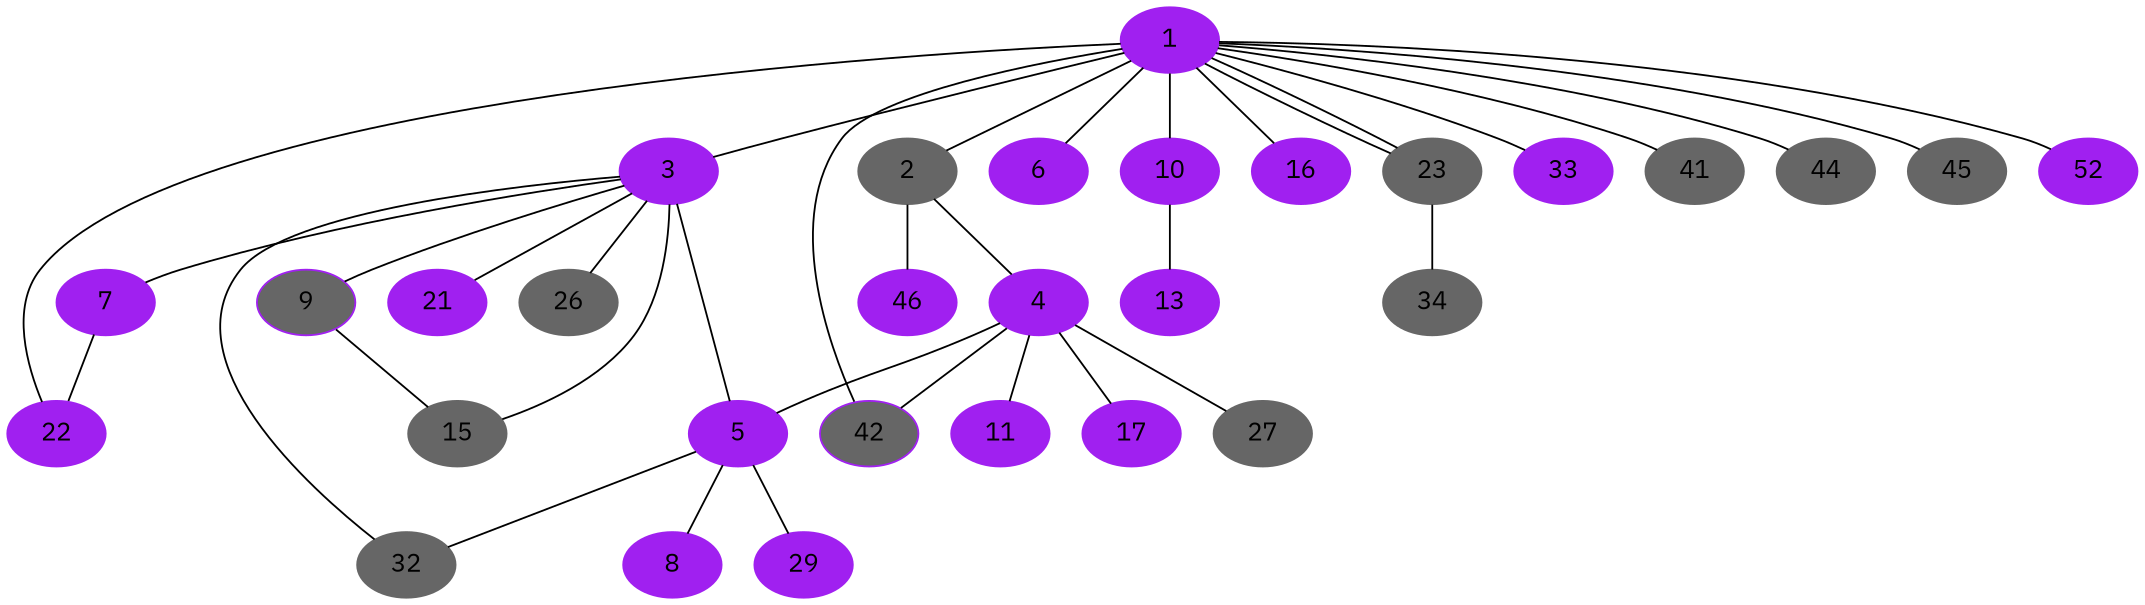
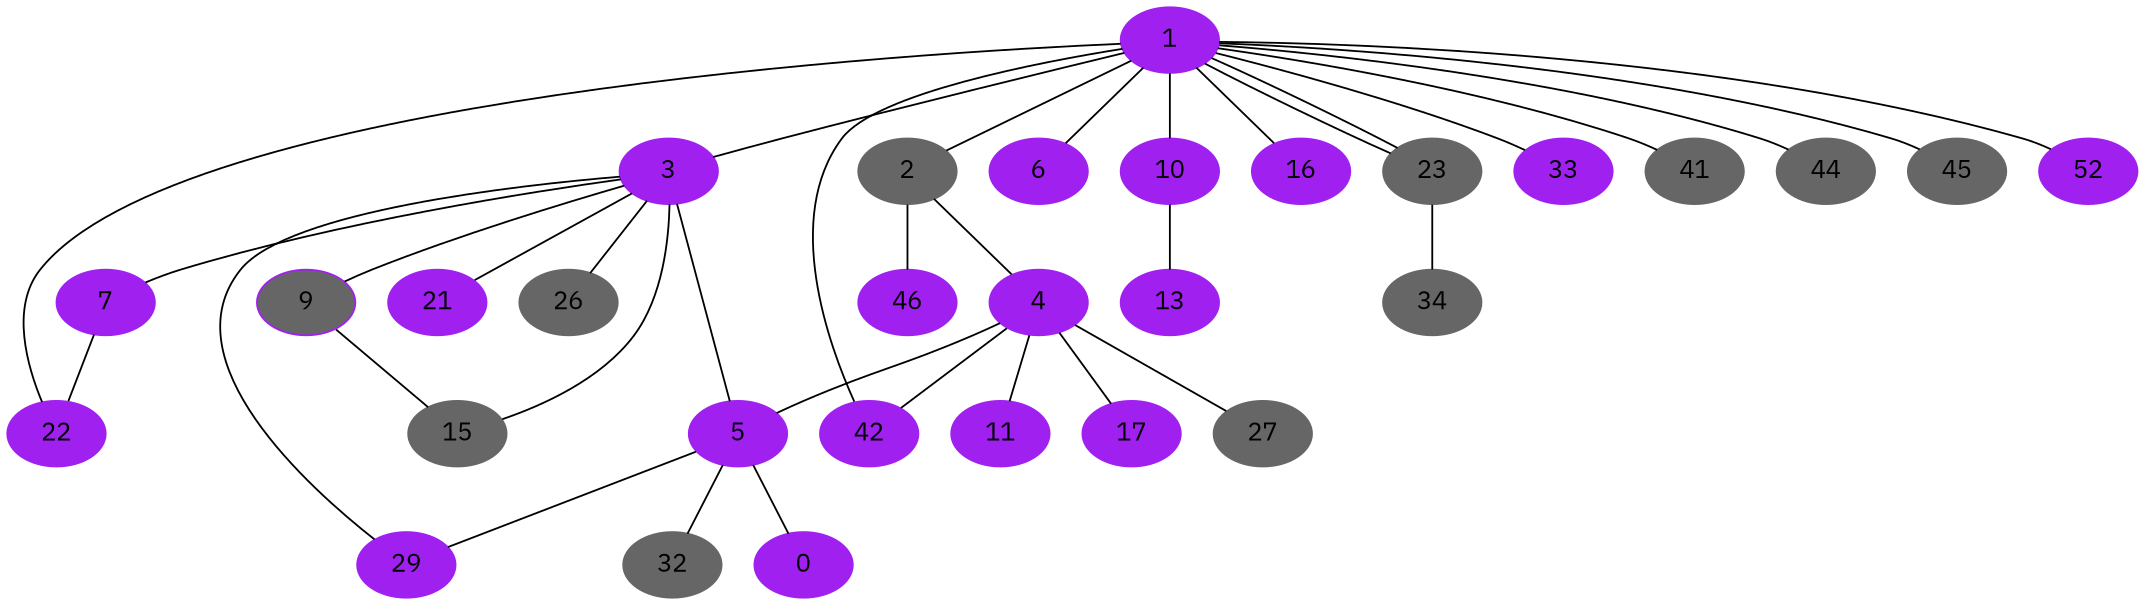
edge "3" -- "32": now "3" -- "29"
node "42": fillcolor gray40 -> purple
node "8": label "8" -> "0"
